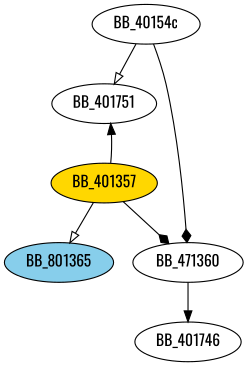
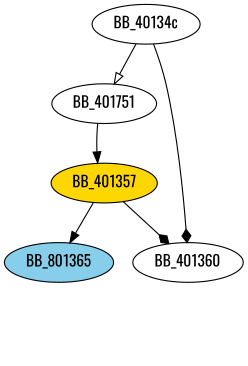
node "BB_40154c": label "BB_40154c" -> "BB_40134c"
edge "BB_401357" -> "BB_401751": reversed
edge "BB_401357" -> "BB_801365": arrowhead onormal -> normal
node "BB_471360": label "BB_471360" -> "BB_401360"
node "BB_401746": removed
